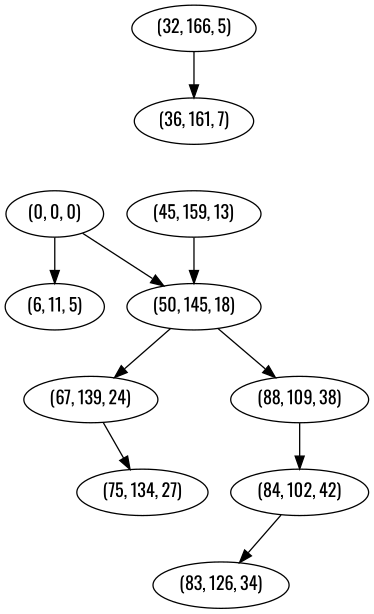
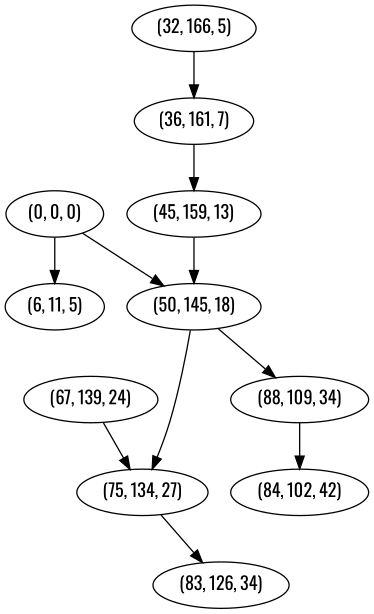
edge "(36, 161, 7)" -> "(45, 159, 13)": added
edge "(50, 145, 18)" -> "(67, 139, 24)": now "(50, 145, 18)" -> "(75, 134, 27)"
node "(88, 109, 38)": label "(88, 109, 38)" -> "(88, 109, 34)"
edge "(84, 102, 42)" -> "(83, 126, 34)": now "(75, 134, 27)" -> "(83, 126, 34)"
